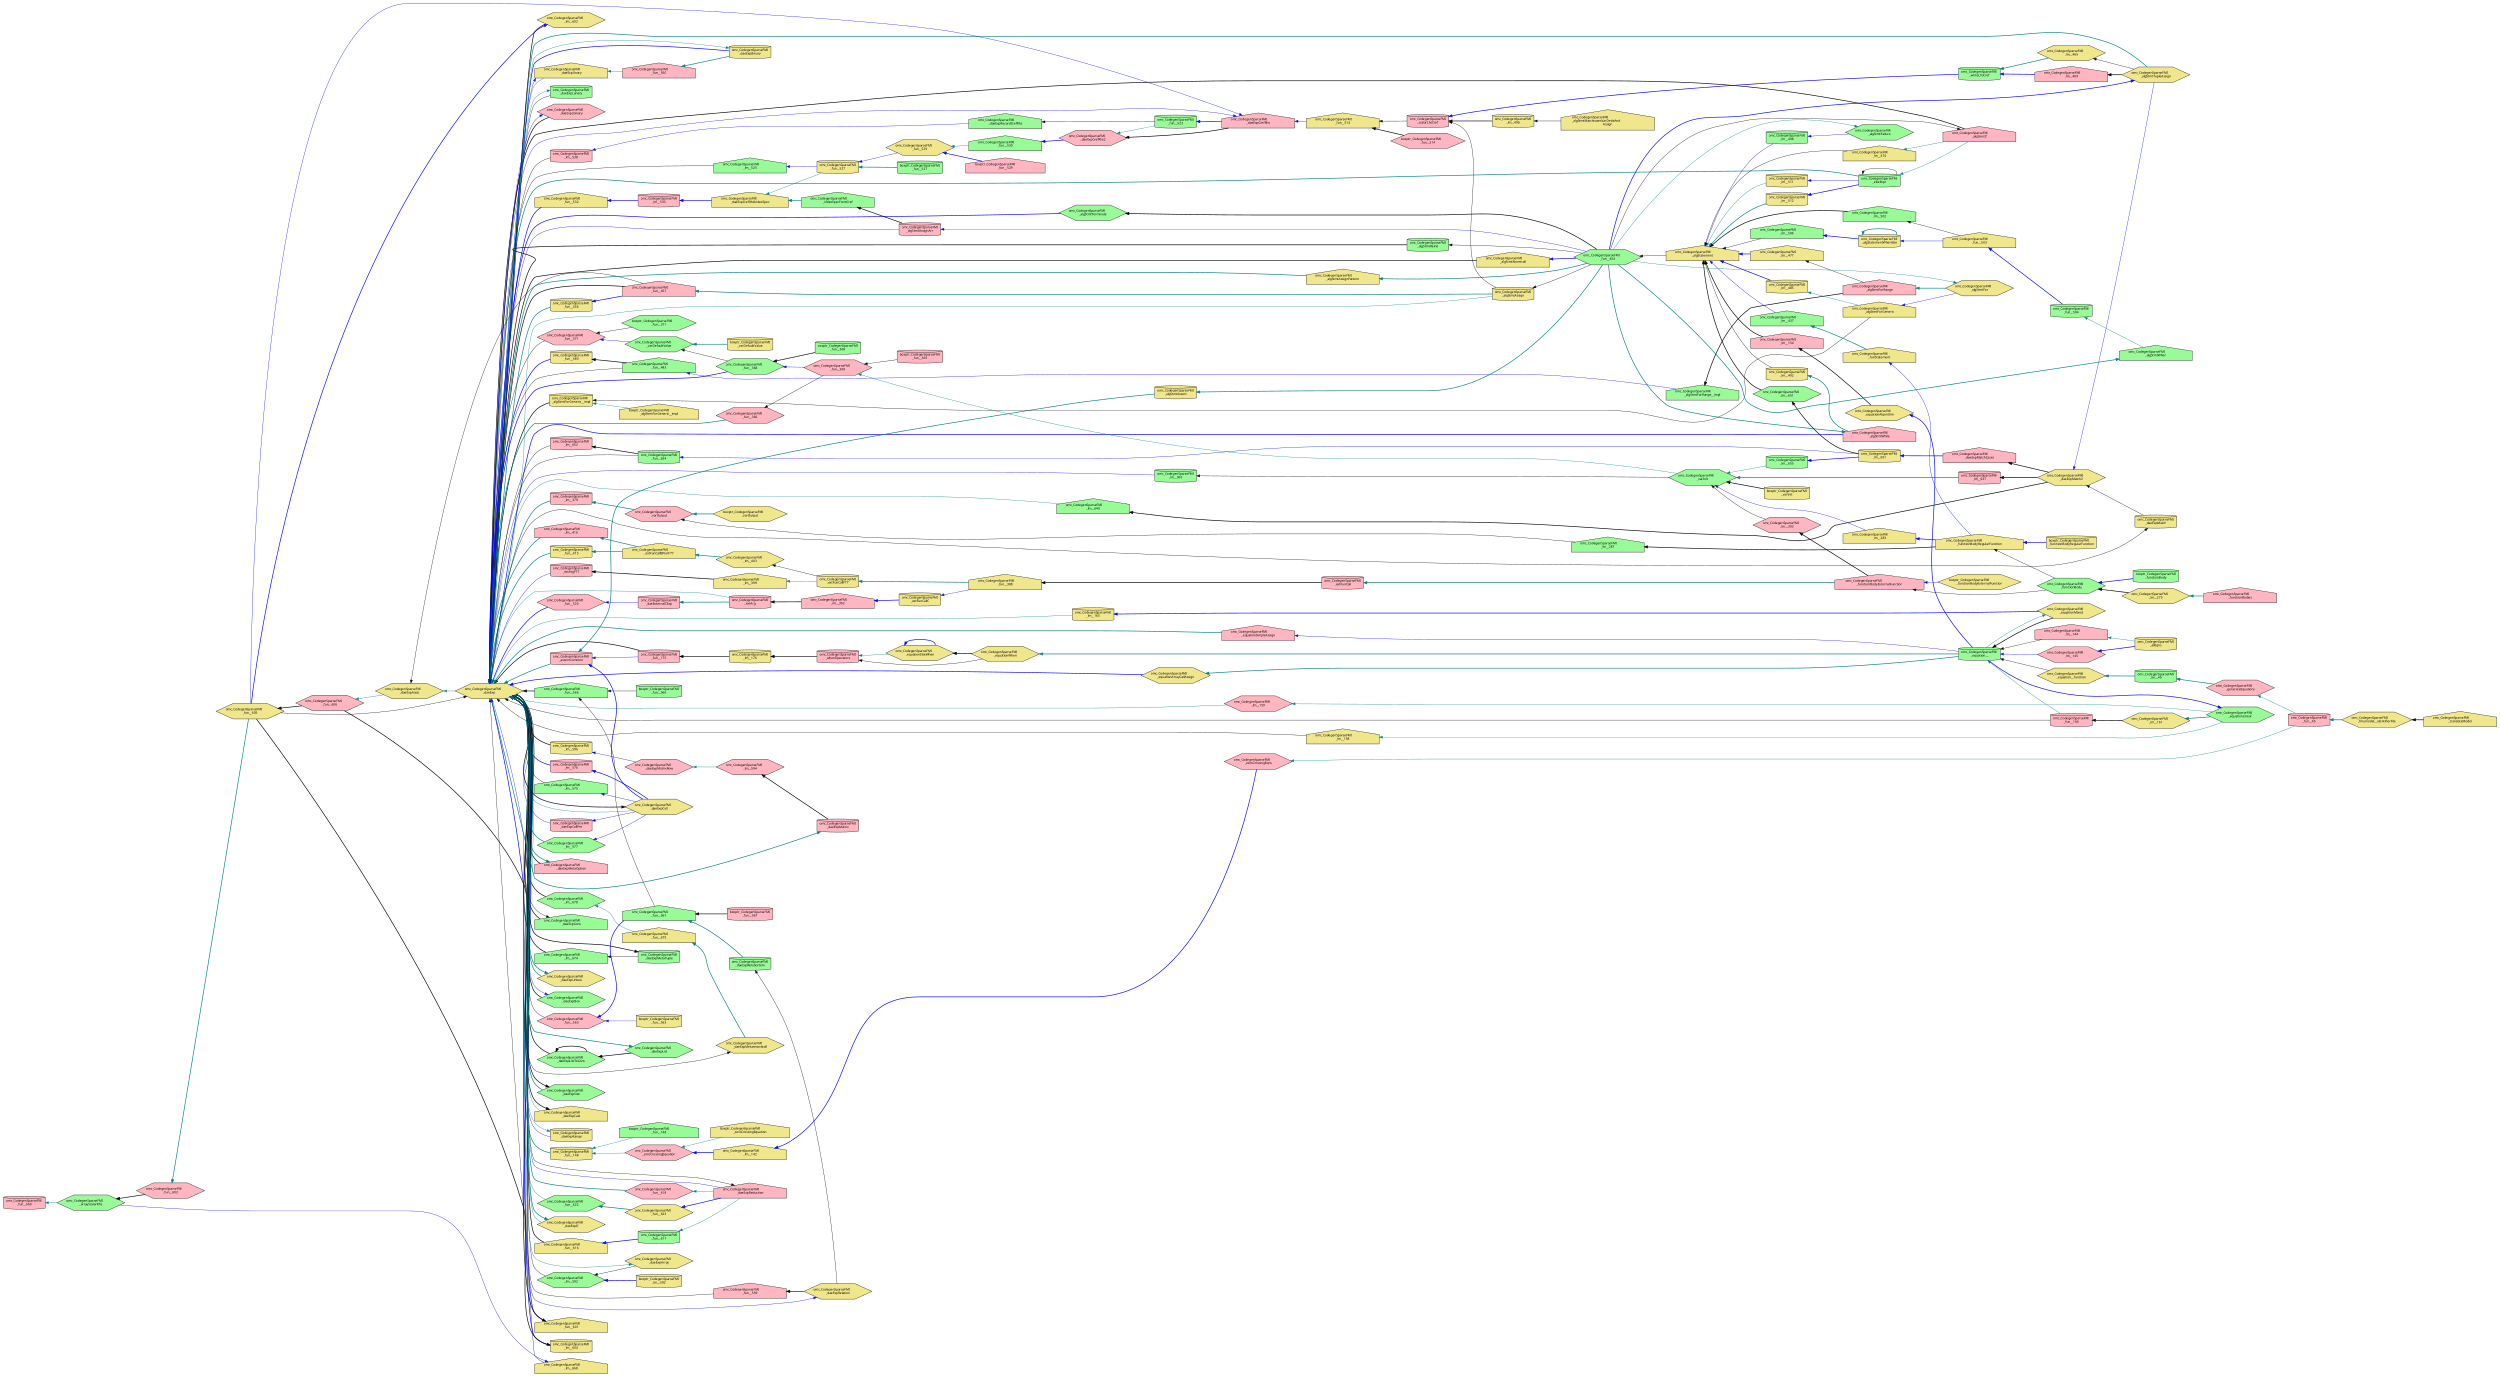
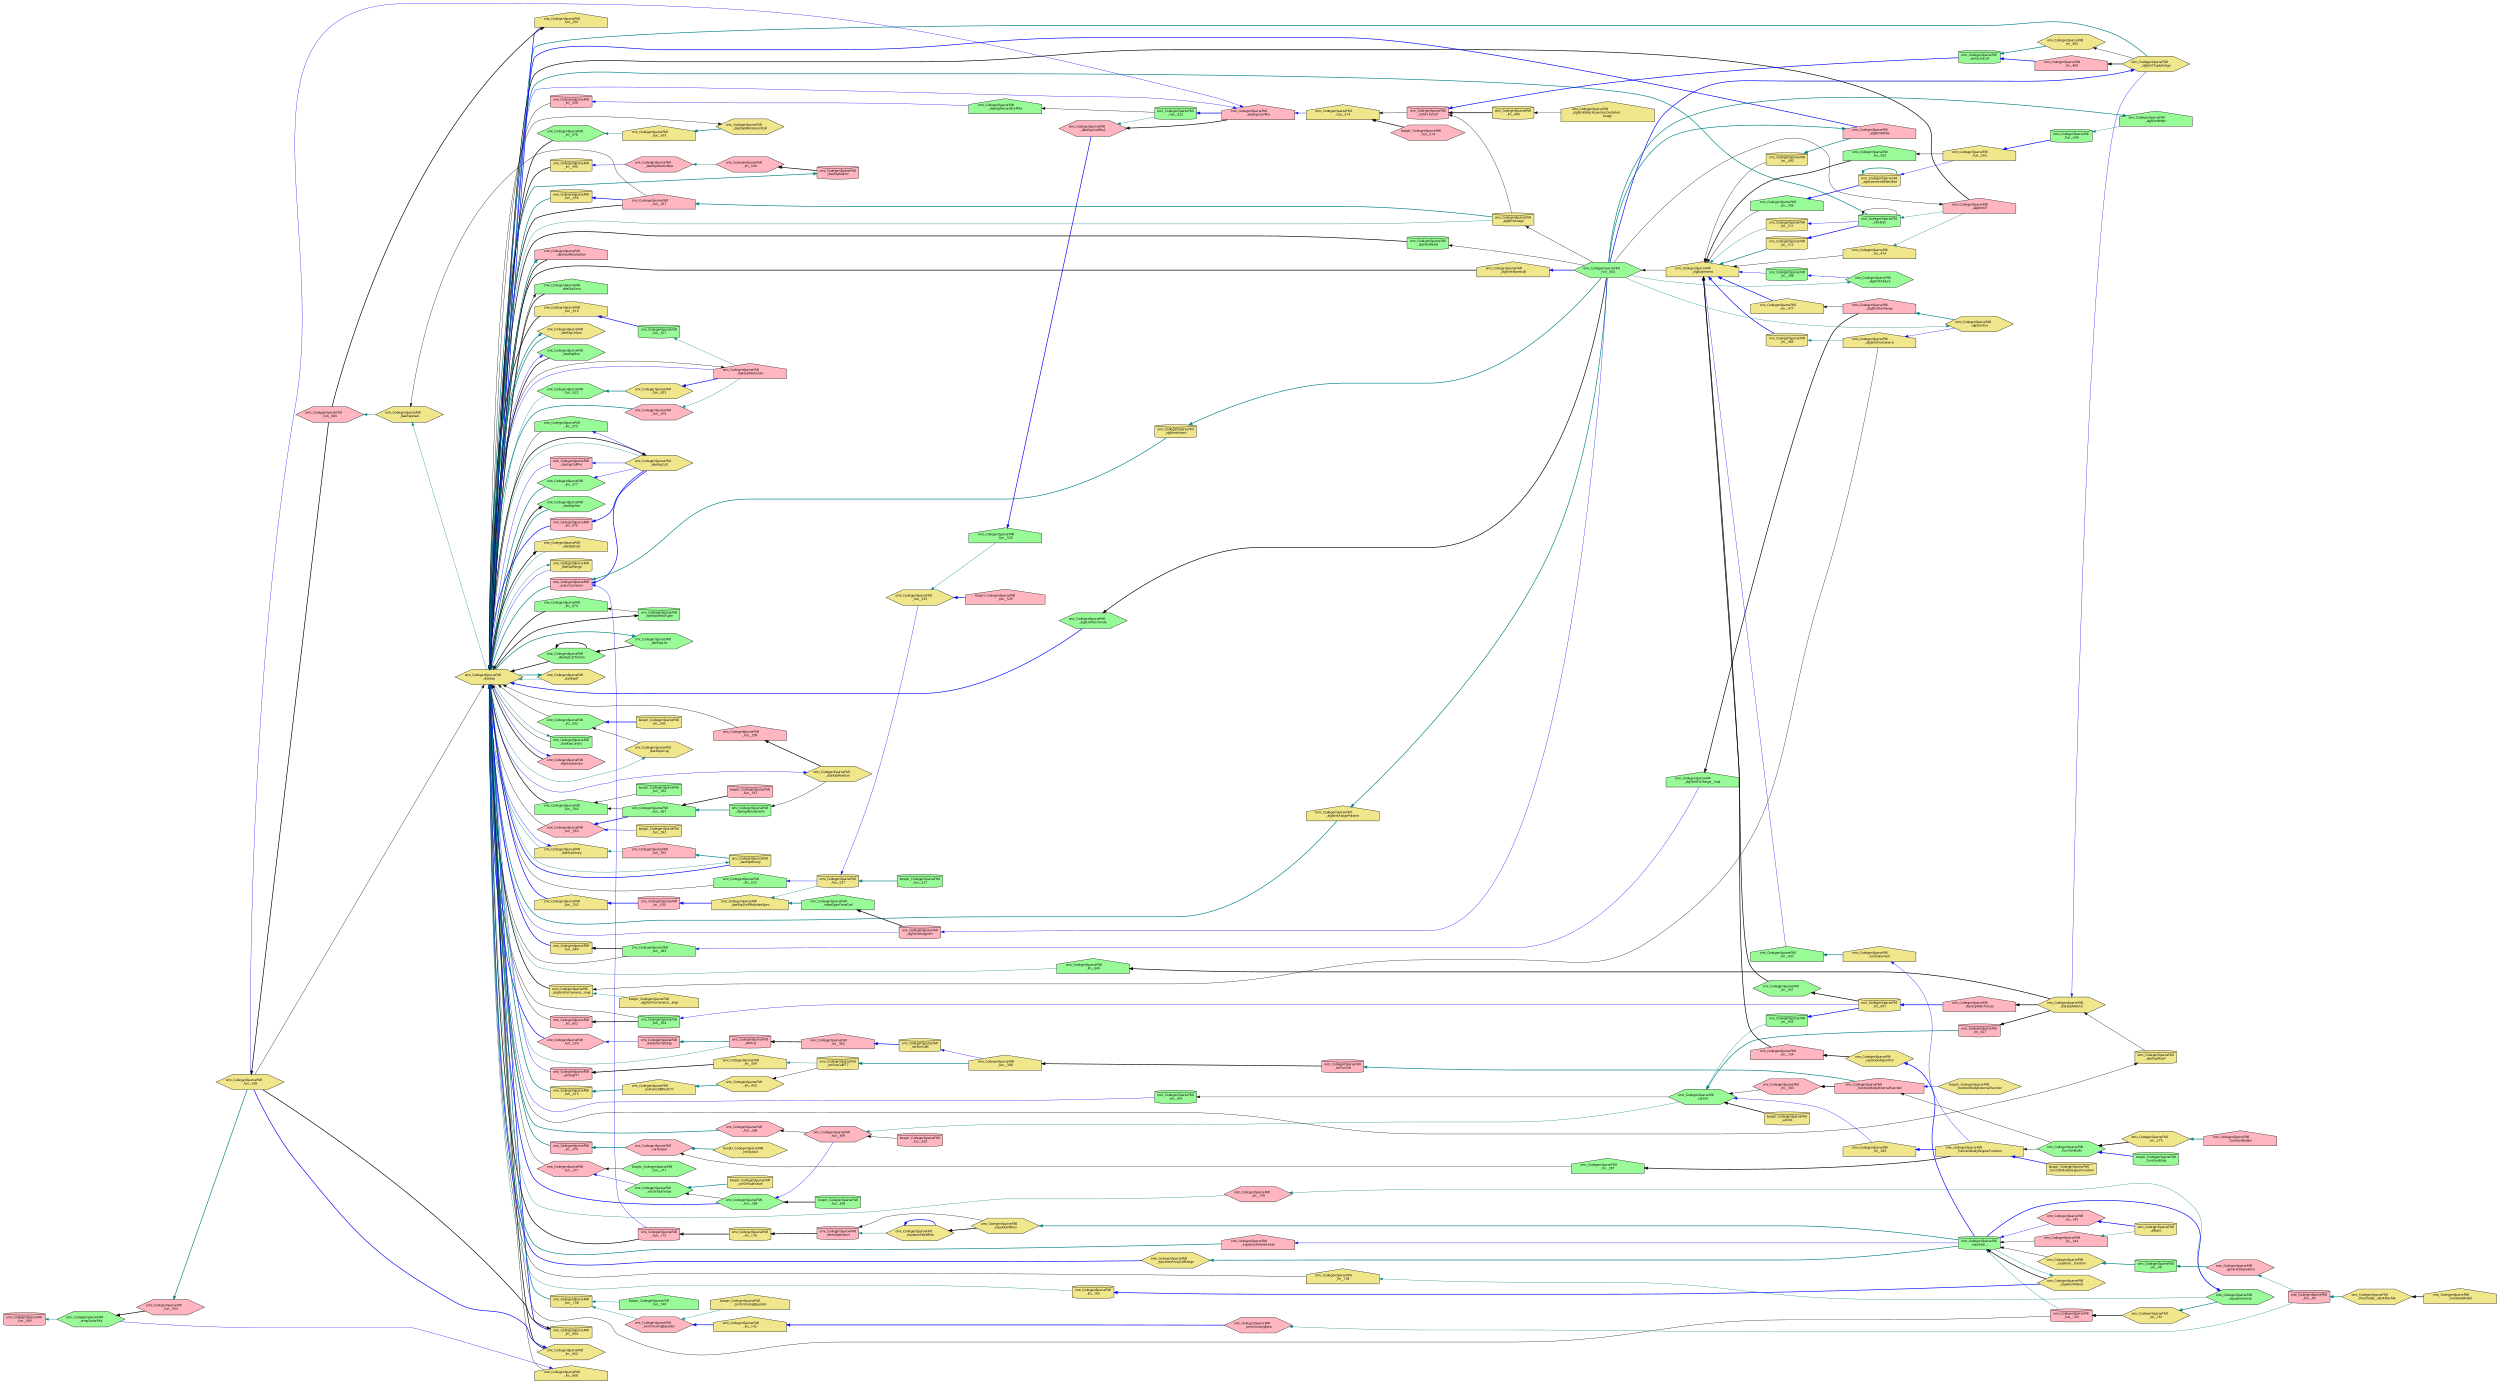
node "omc_CodegenSparseFMI _lm__416": removed
